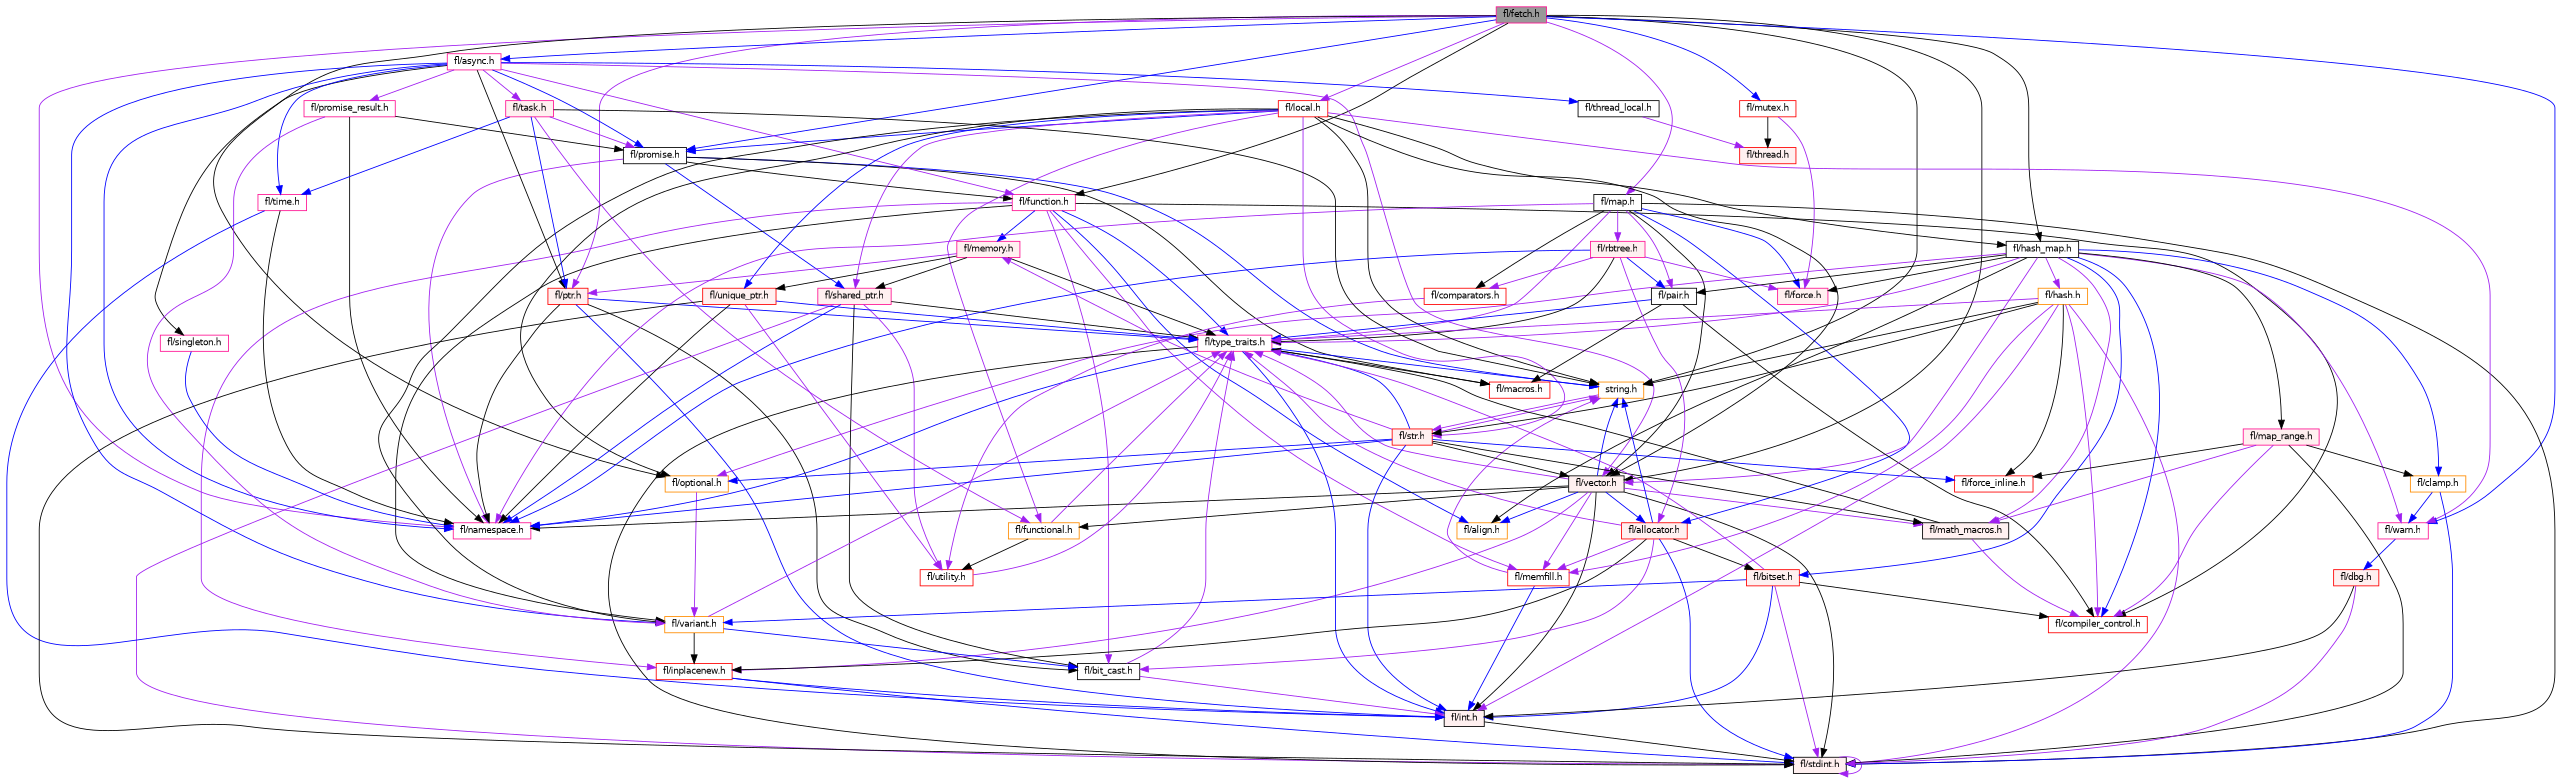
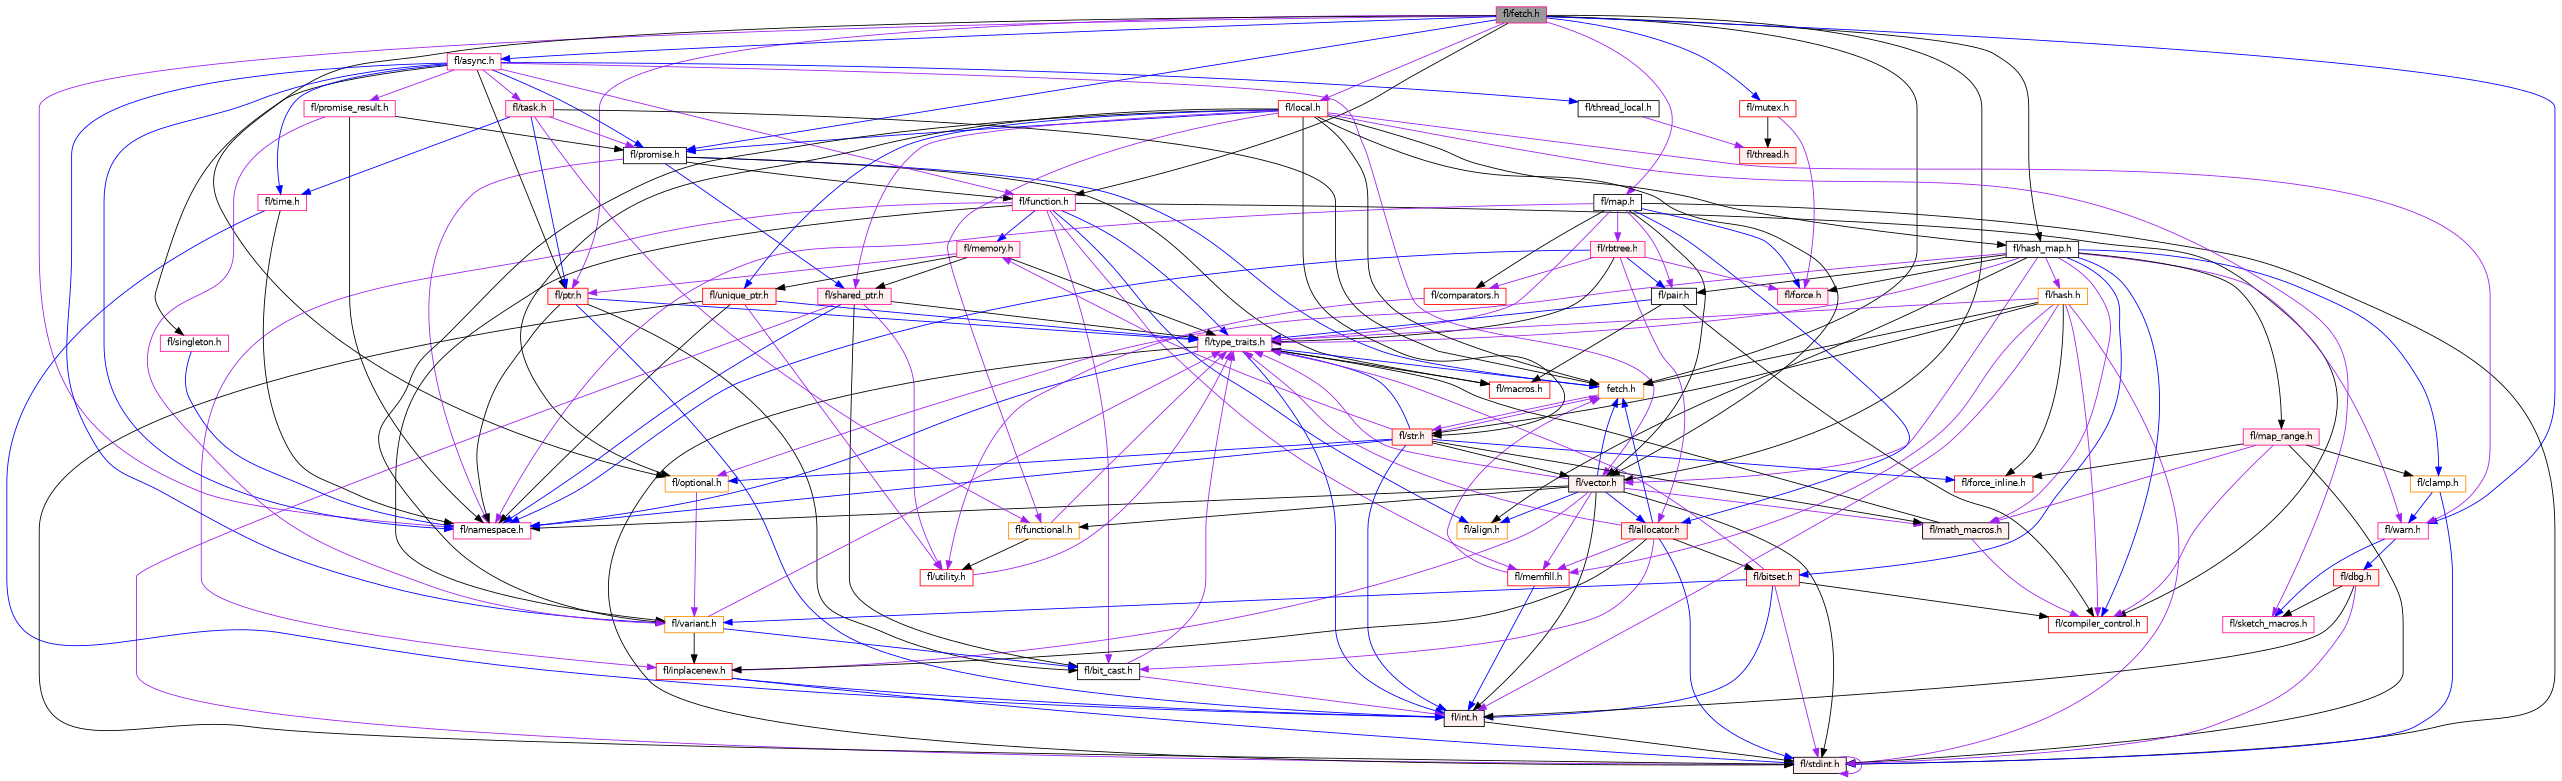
edge "fl/local.h" -> "fl/str.h": color purple -> black
node "string.h": label "string.h" -> "fetch.h"
node "fl/sketch_macros.h": added
